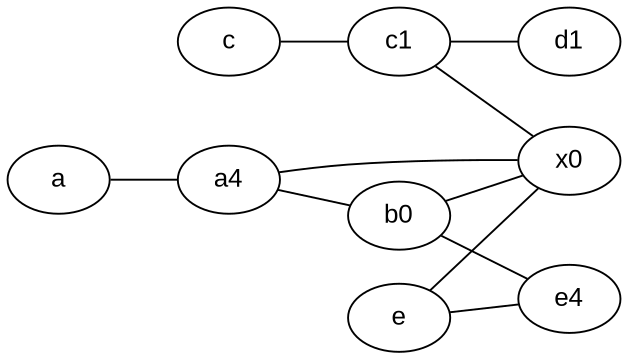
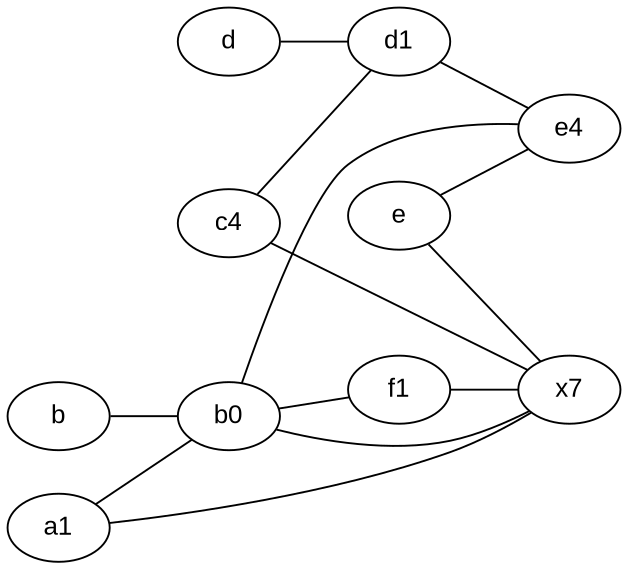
node "d": added
node "c": removed
node "c1": label "c1" -> "c4"
edge "d1" -- "e4": added
node "x0": label "x0" -> "x7"
node "a": removed
node "a4": label "a4" -> "a1"
node "f1": added
node "b": added
